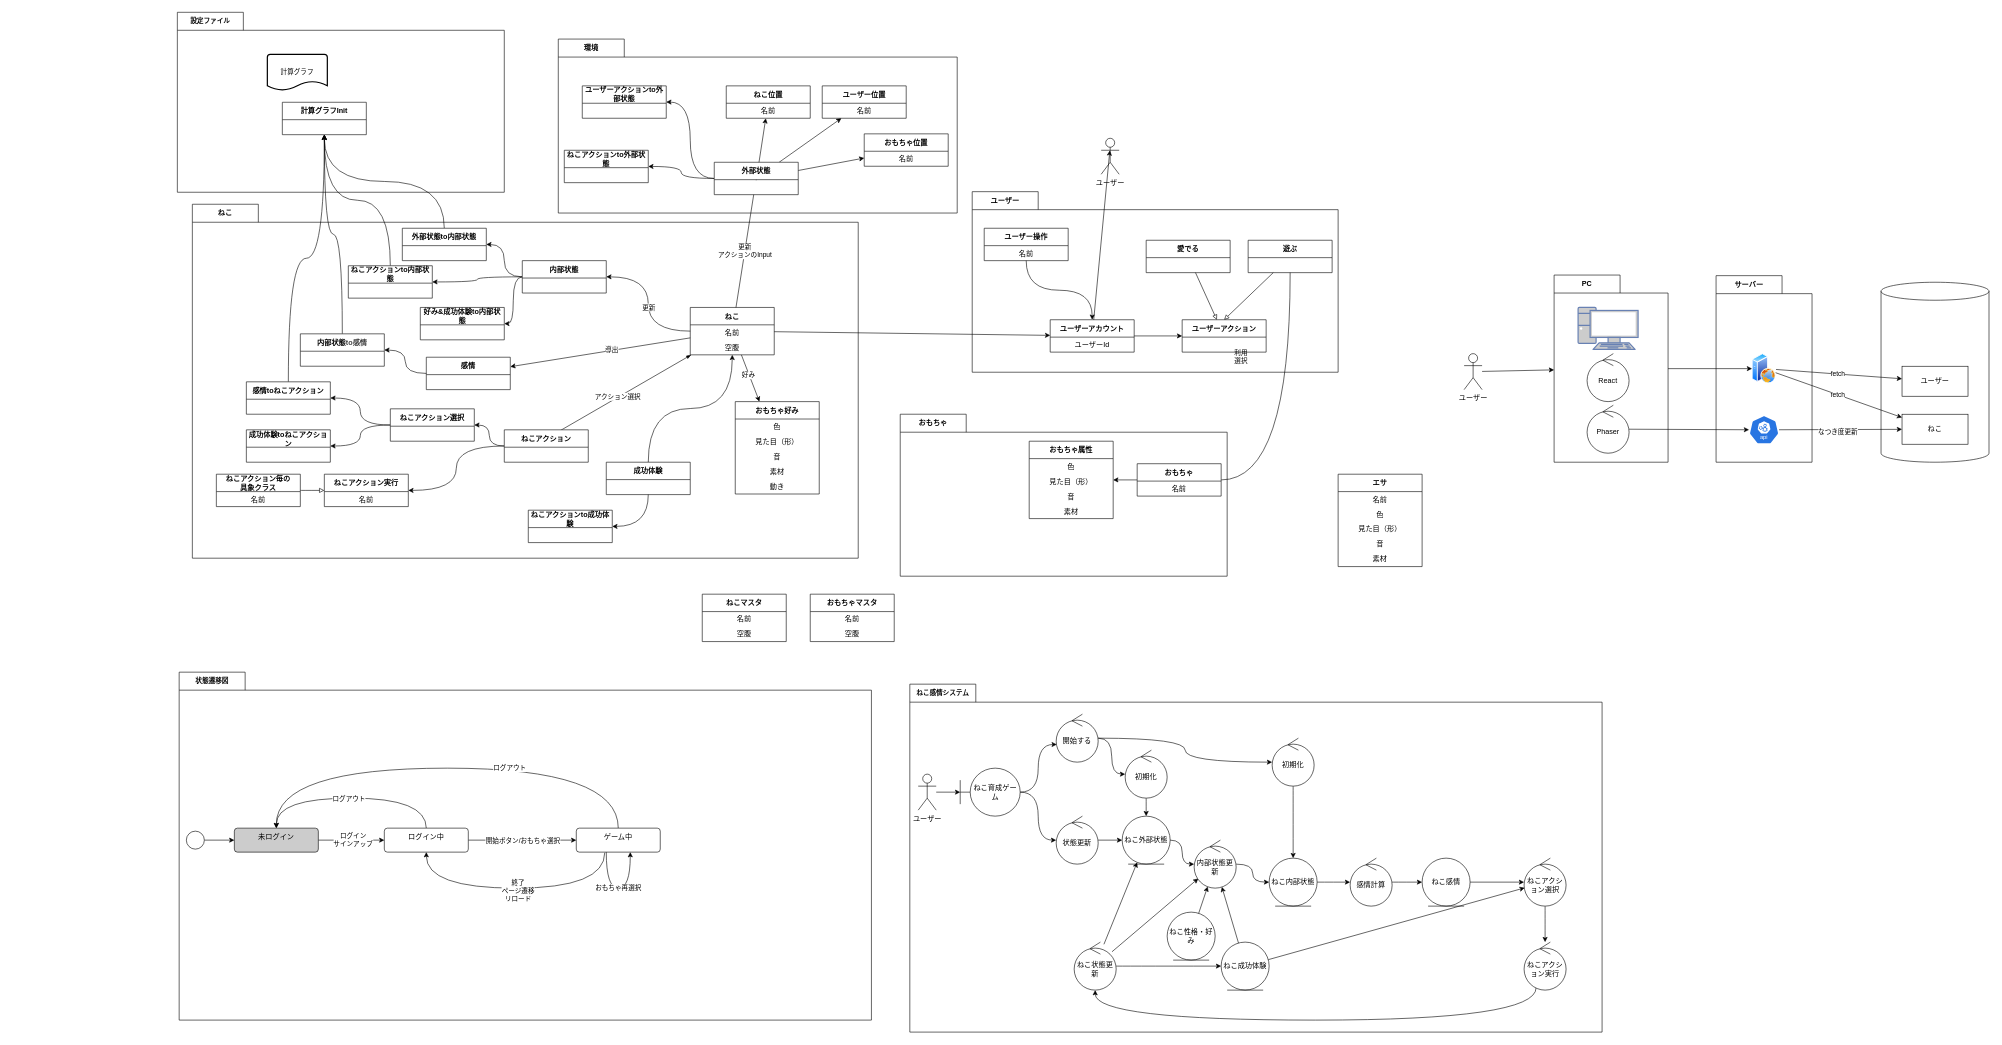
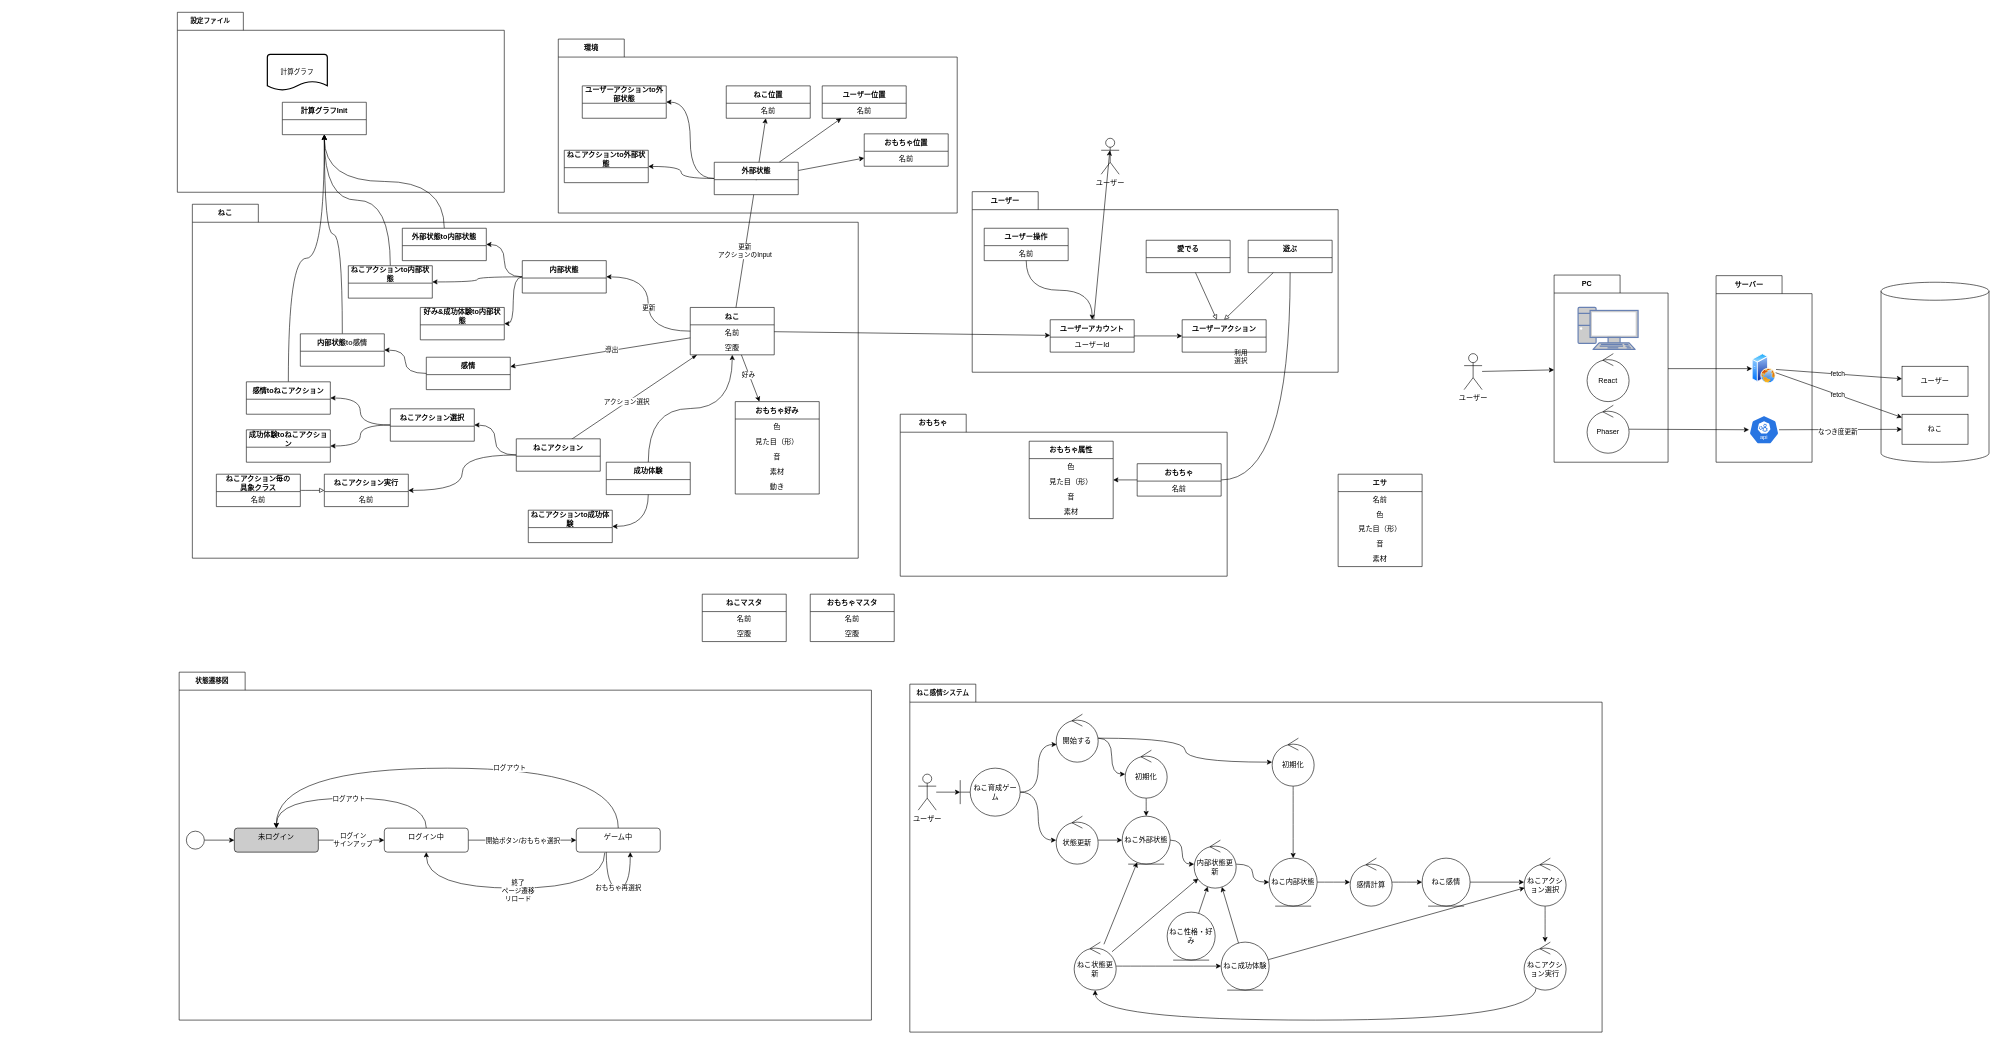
node "ねこアクション": moved (546, 446) -> (558, 455)
